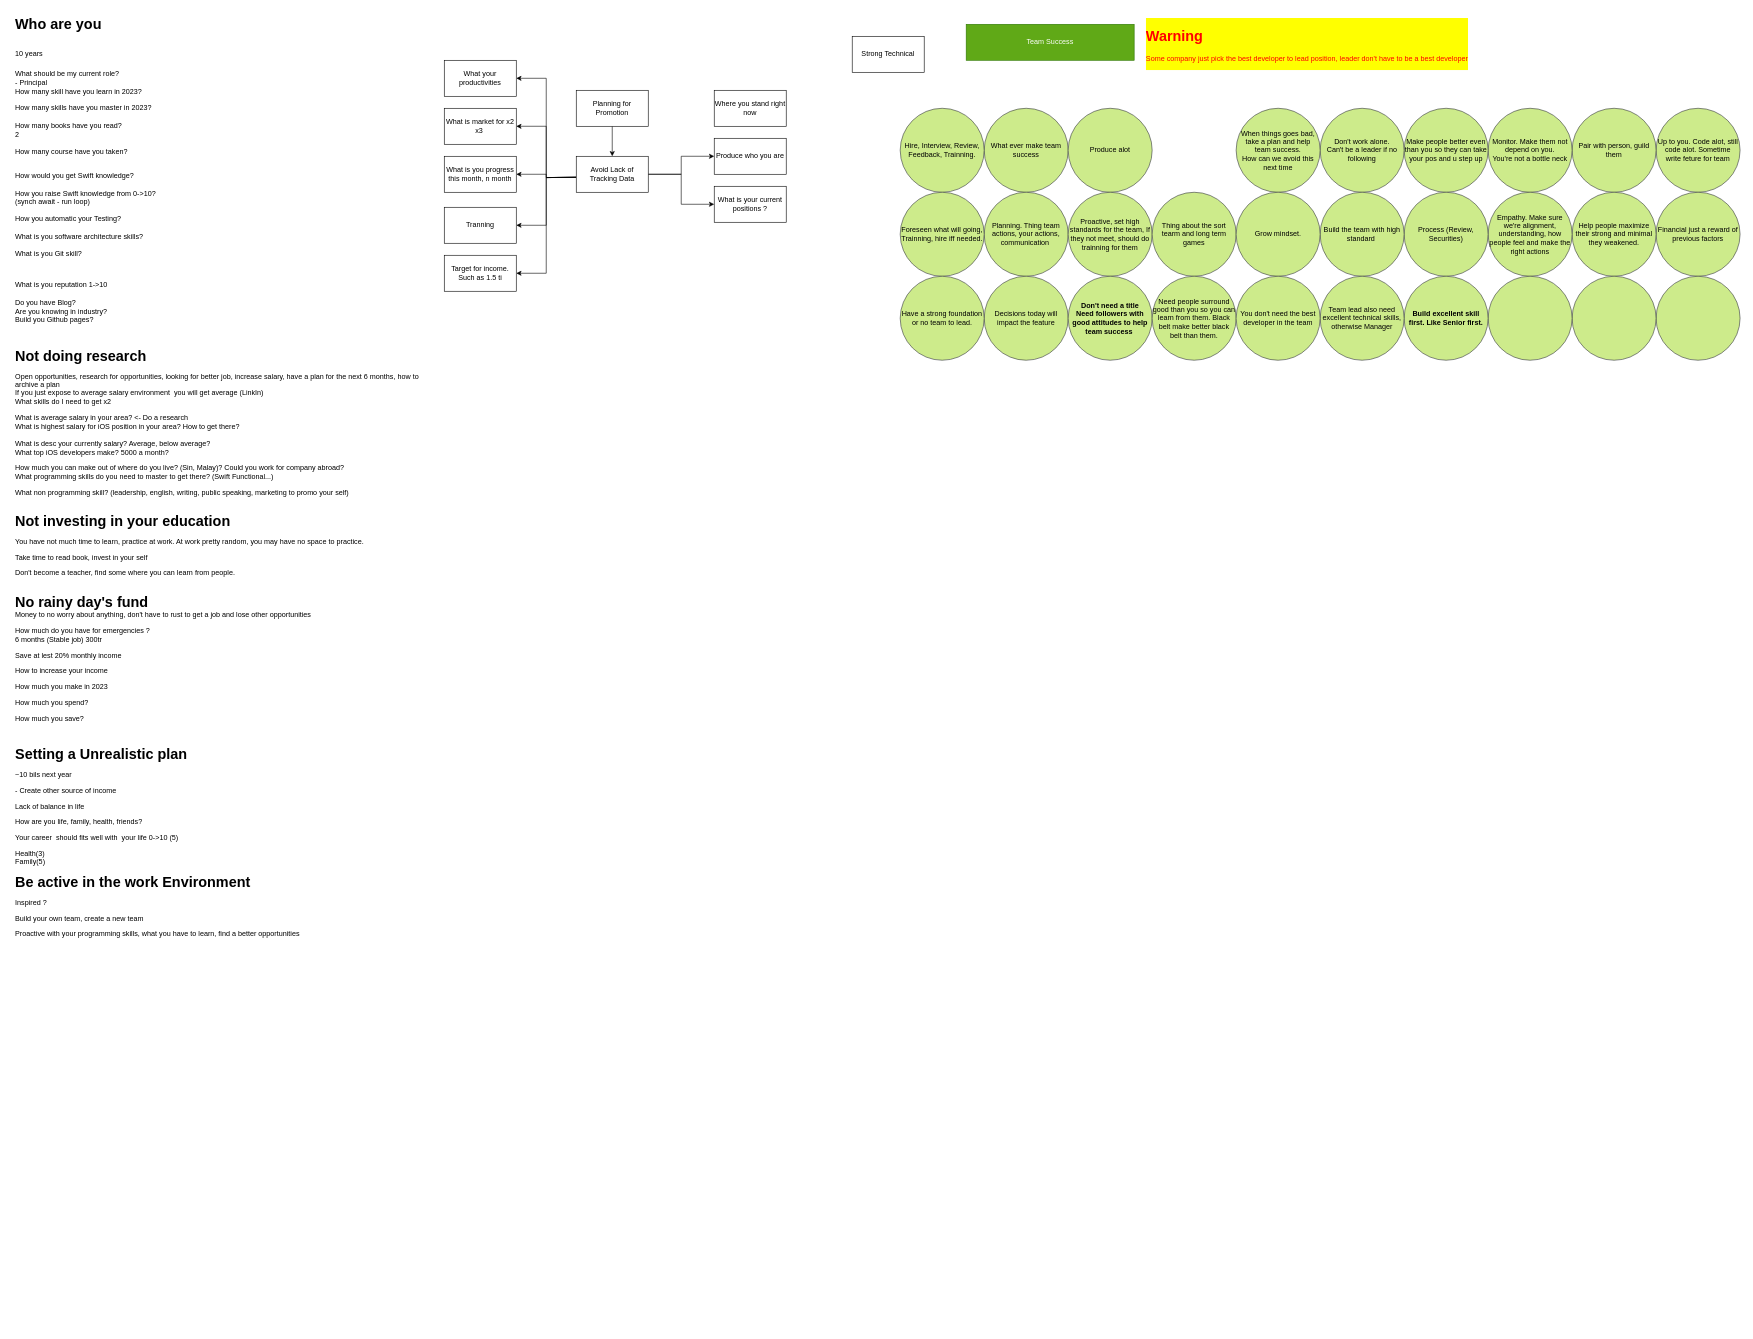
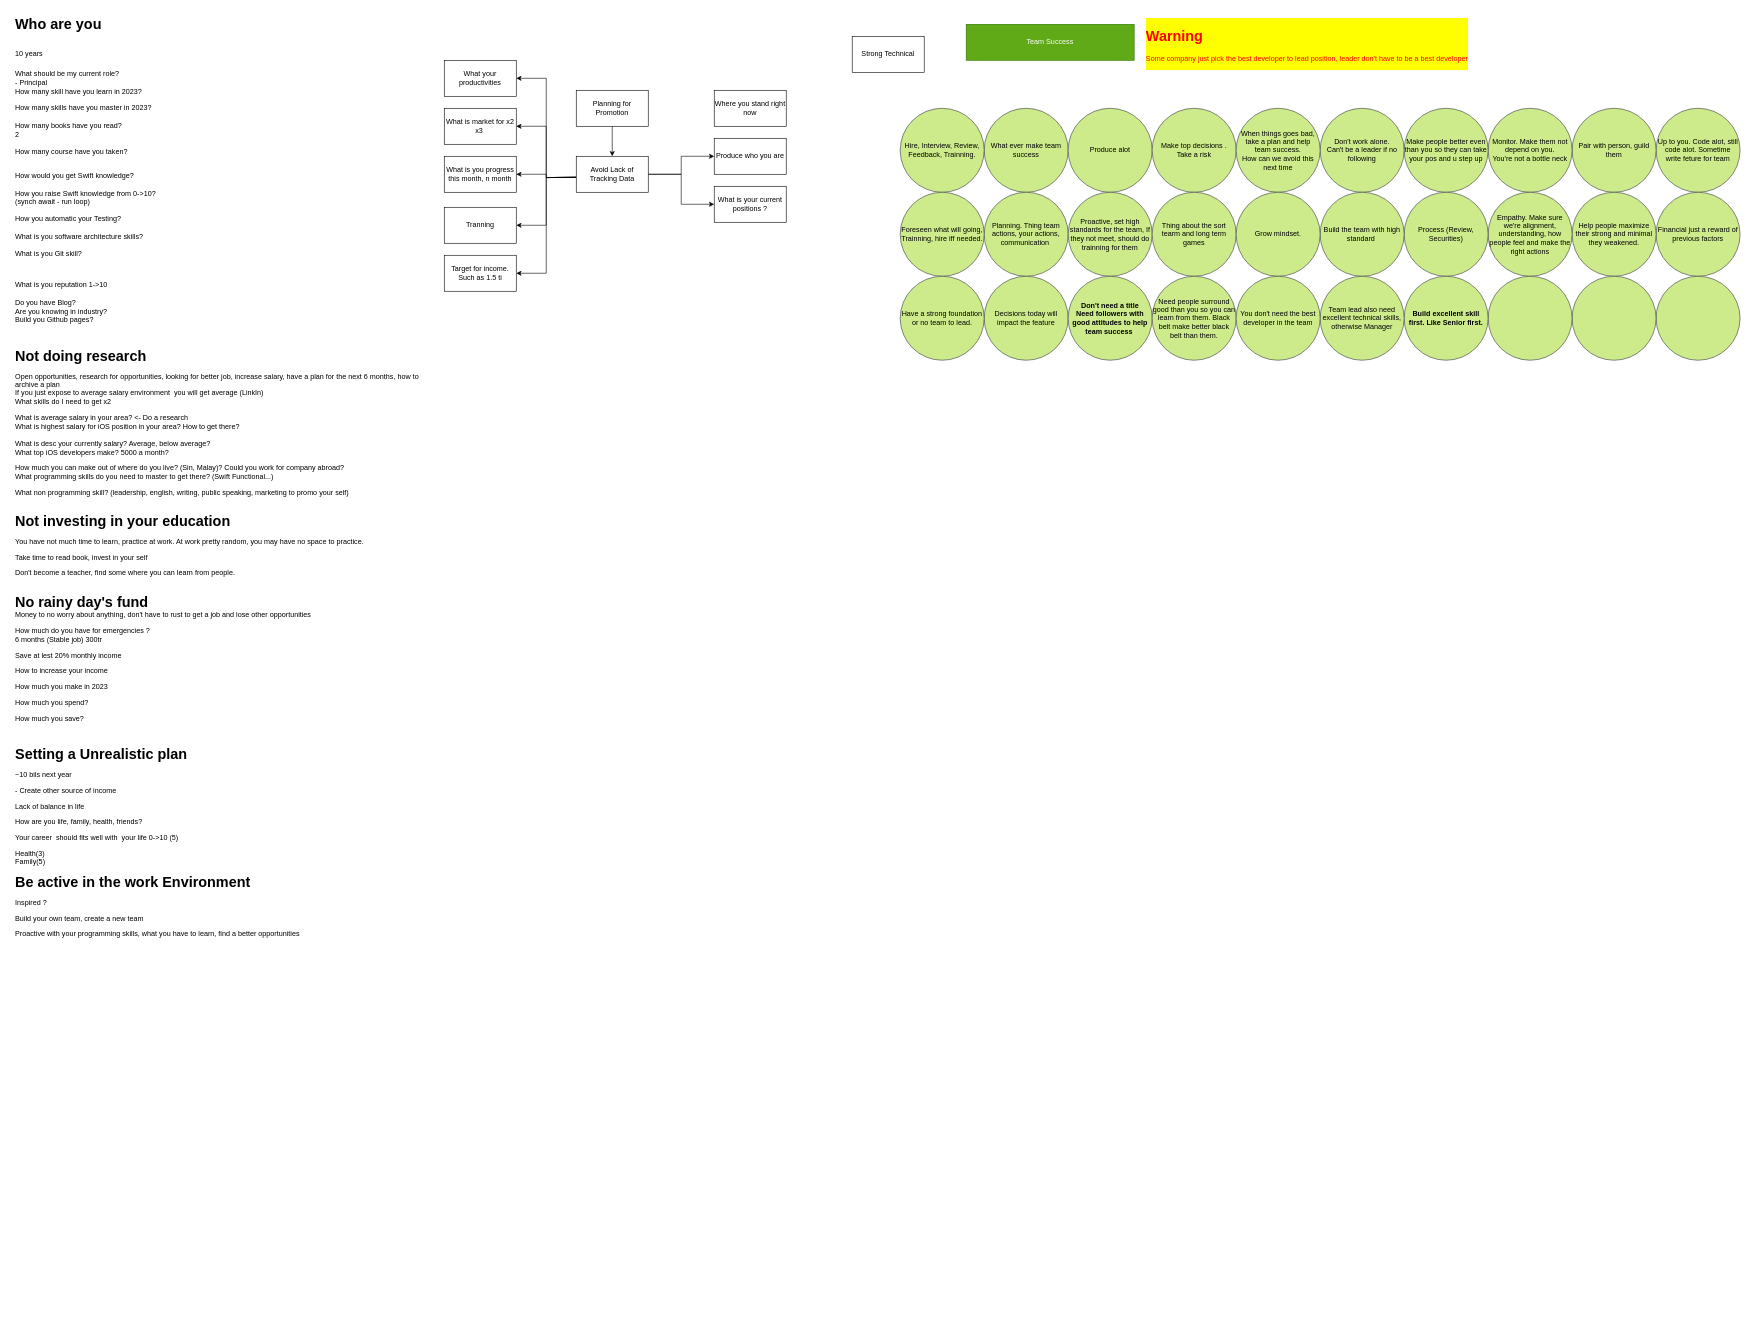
node "Make top decisions . Take a risk": added
